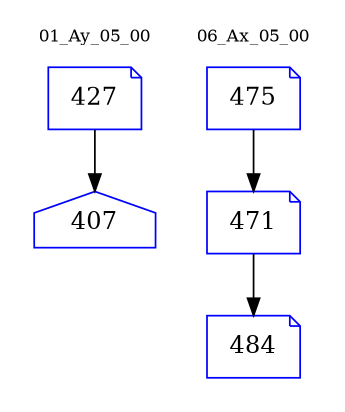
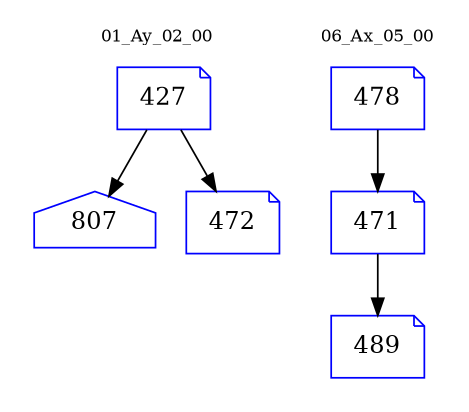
cluster "01_Ay_05_00": label "01_Ay_05_00" -> "01_Ay_02_00"
node "475": label "475" -> "478"
node "407": label "407" -> "807"
node "472": added
node "484": label "484" -> "489"
